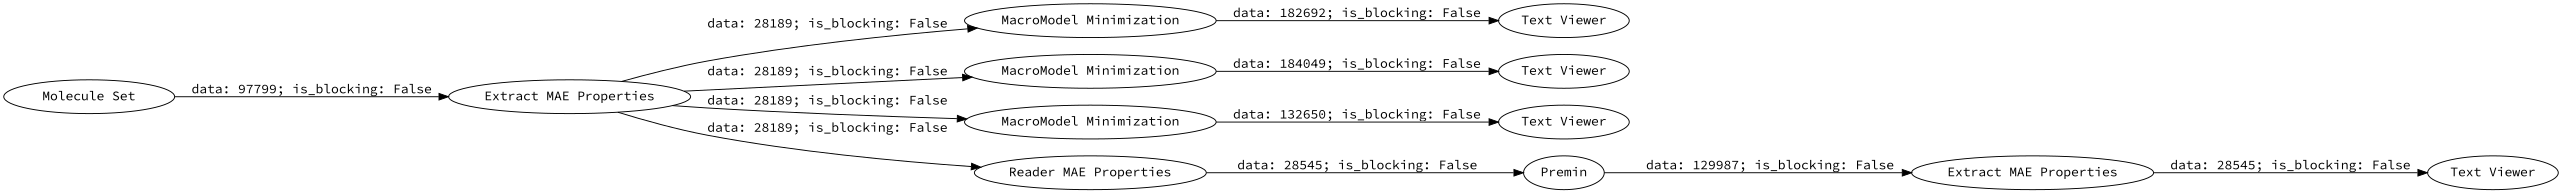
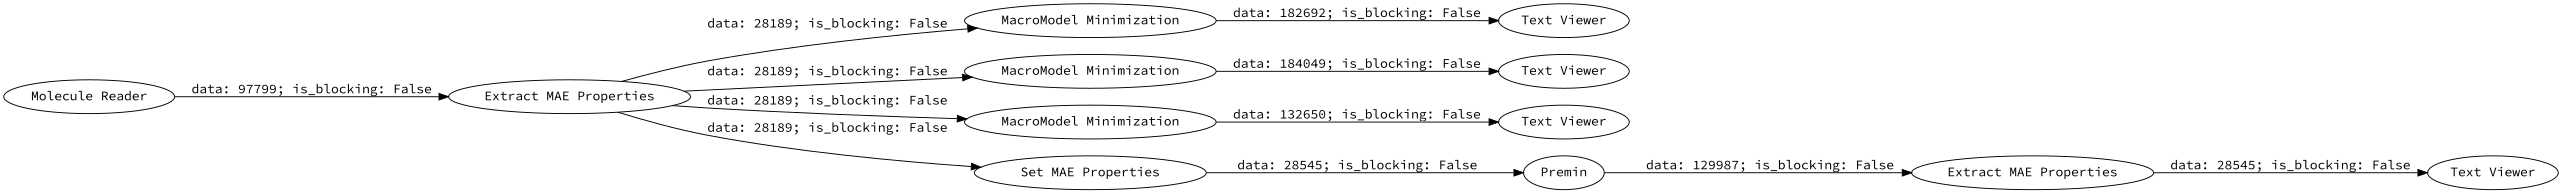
node "Molecule Set": label "Molecule Set" -> "Molecule Reader"
node "Reader MAE Properties": label "Reader MAE Properties" -> "Set MAE Properties"
